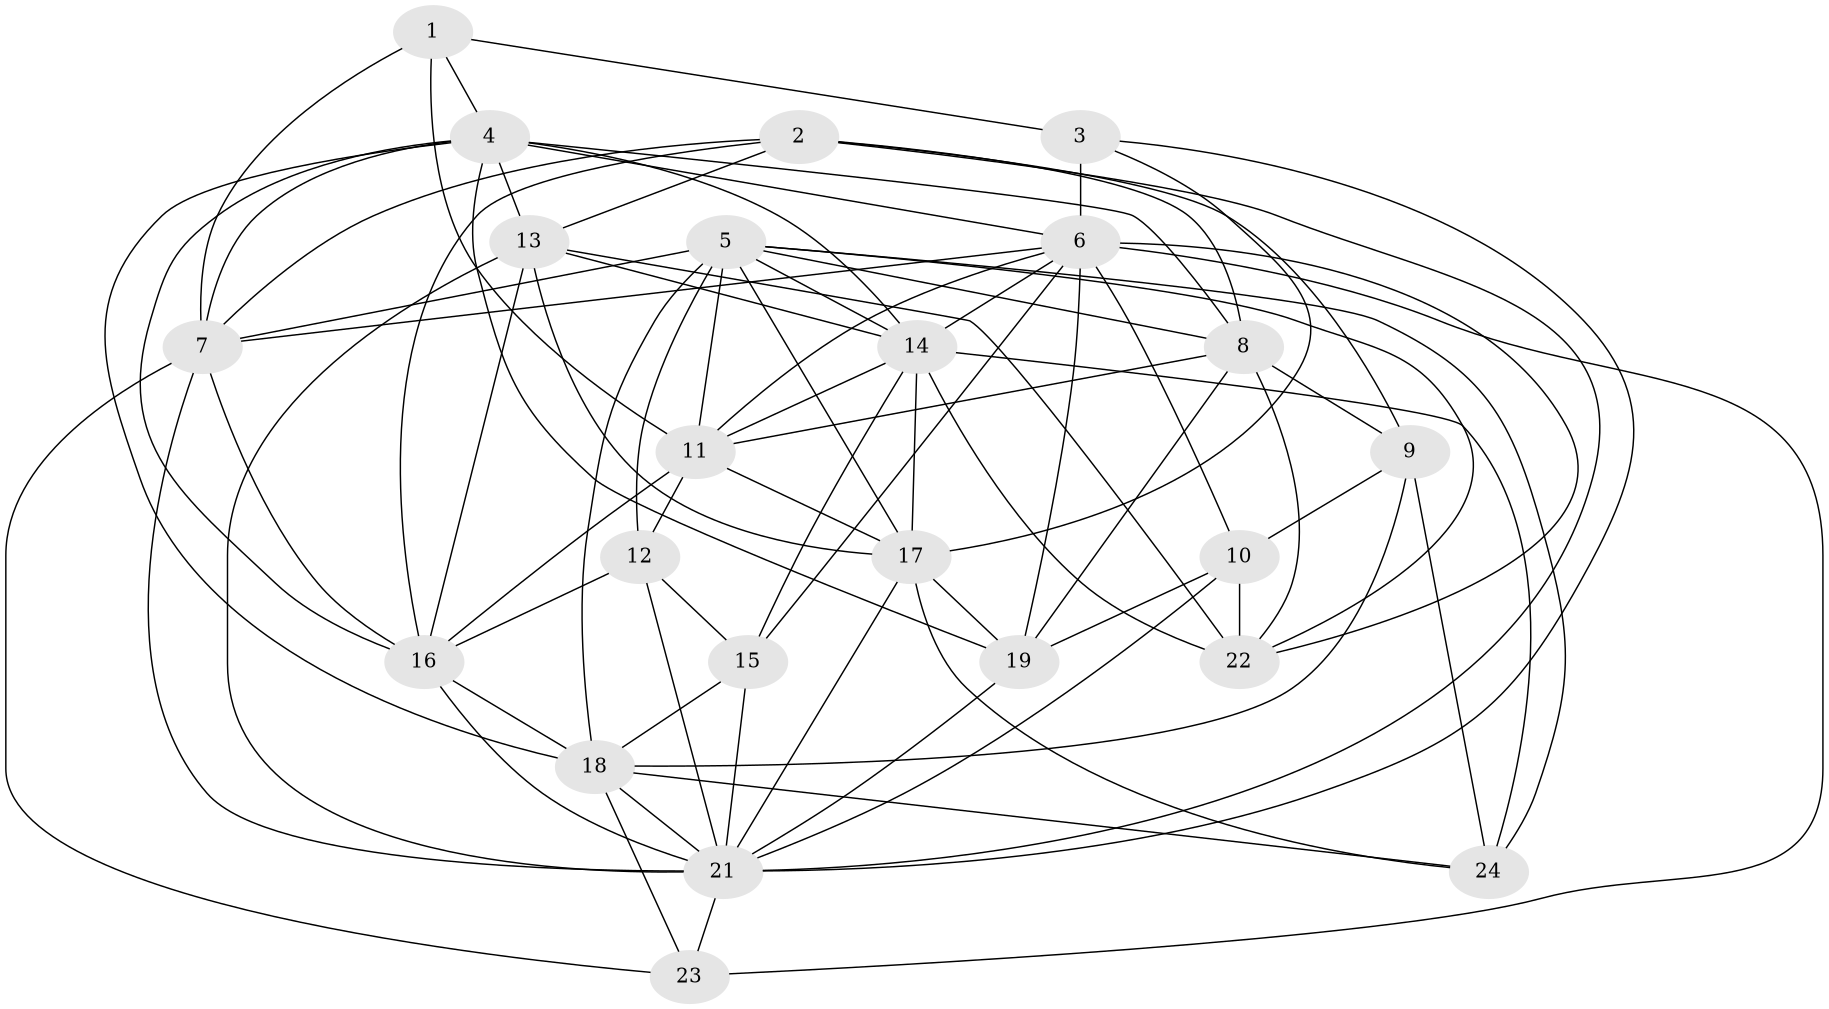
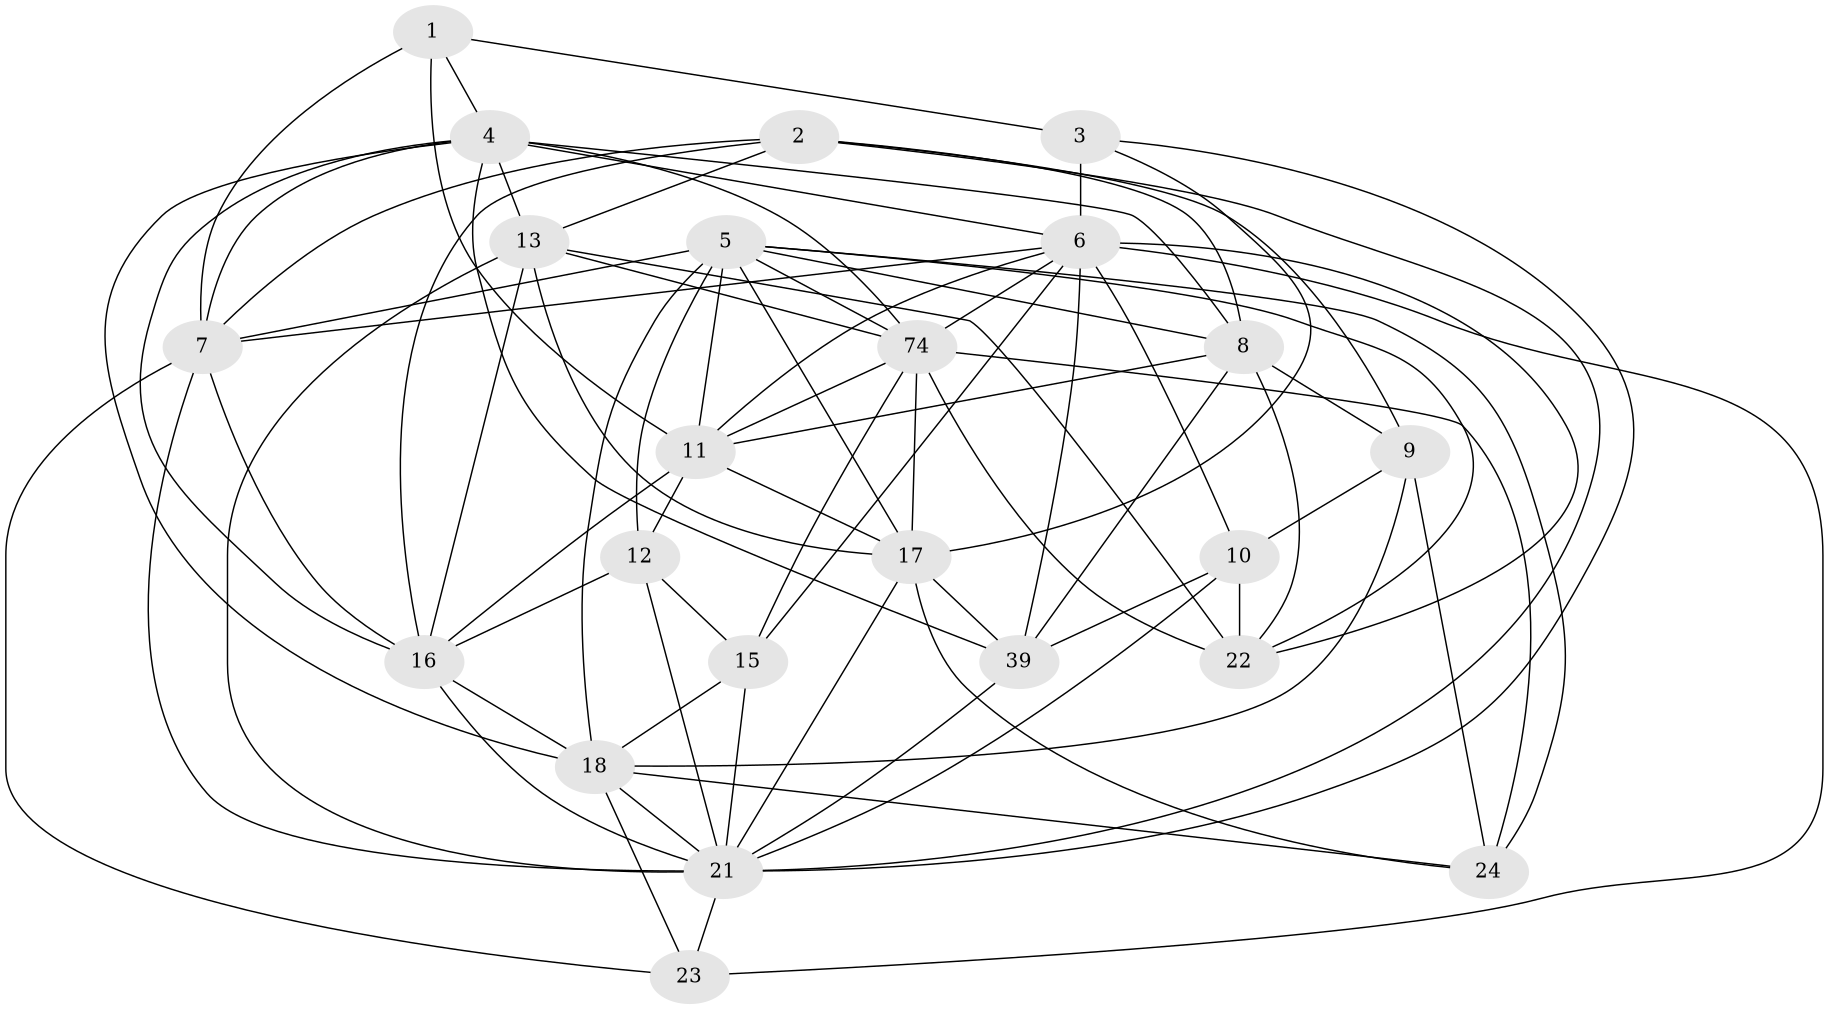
node "14": label "14" -> "74"
node "19": label "19" -> "39"
